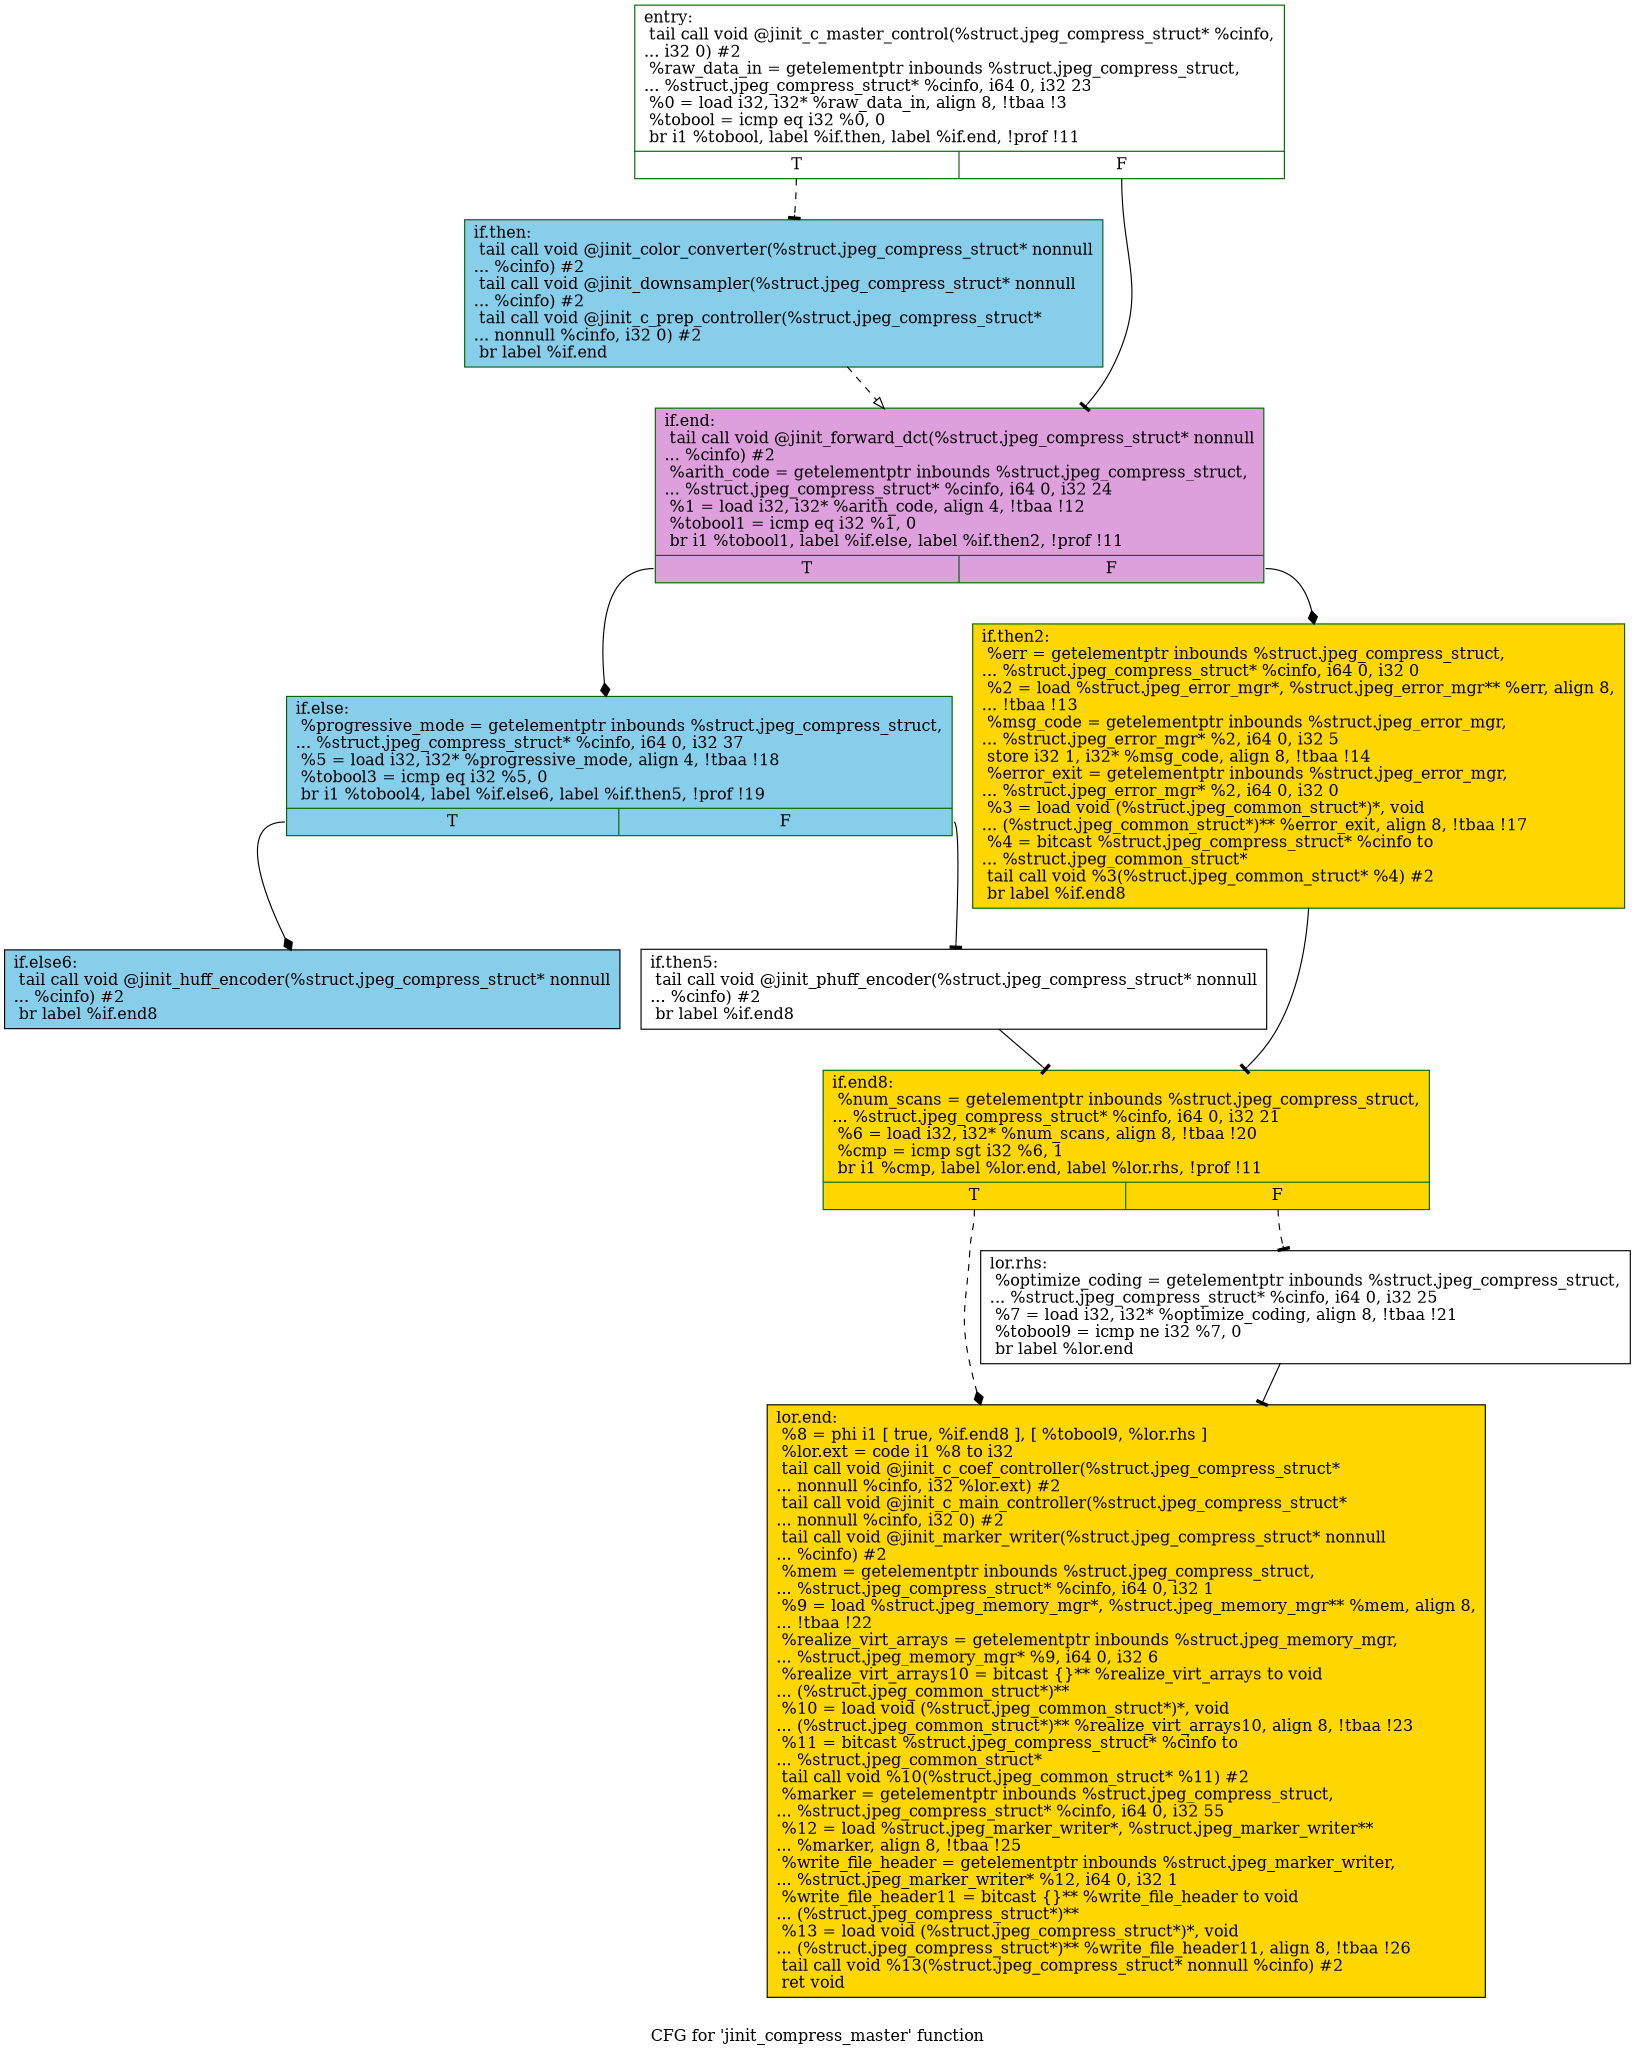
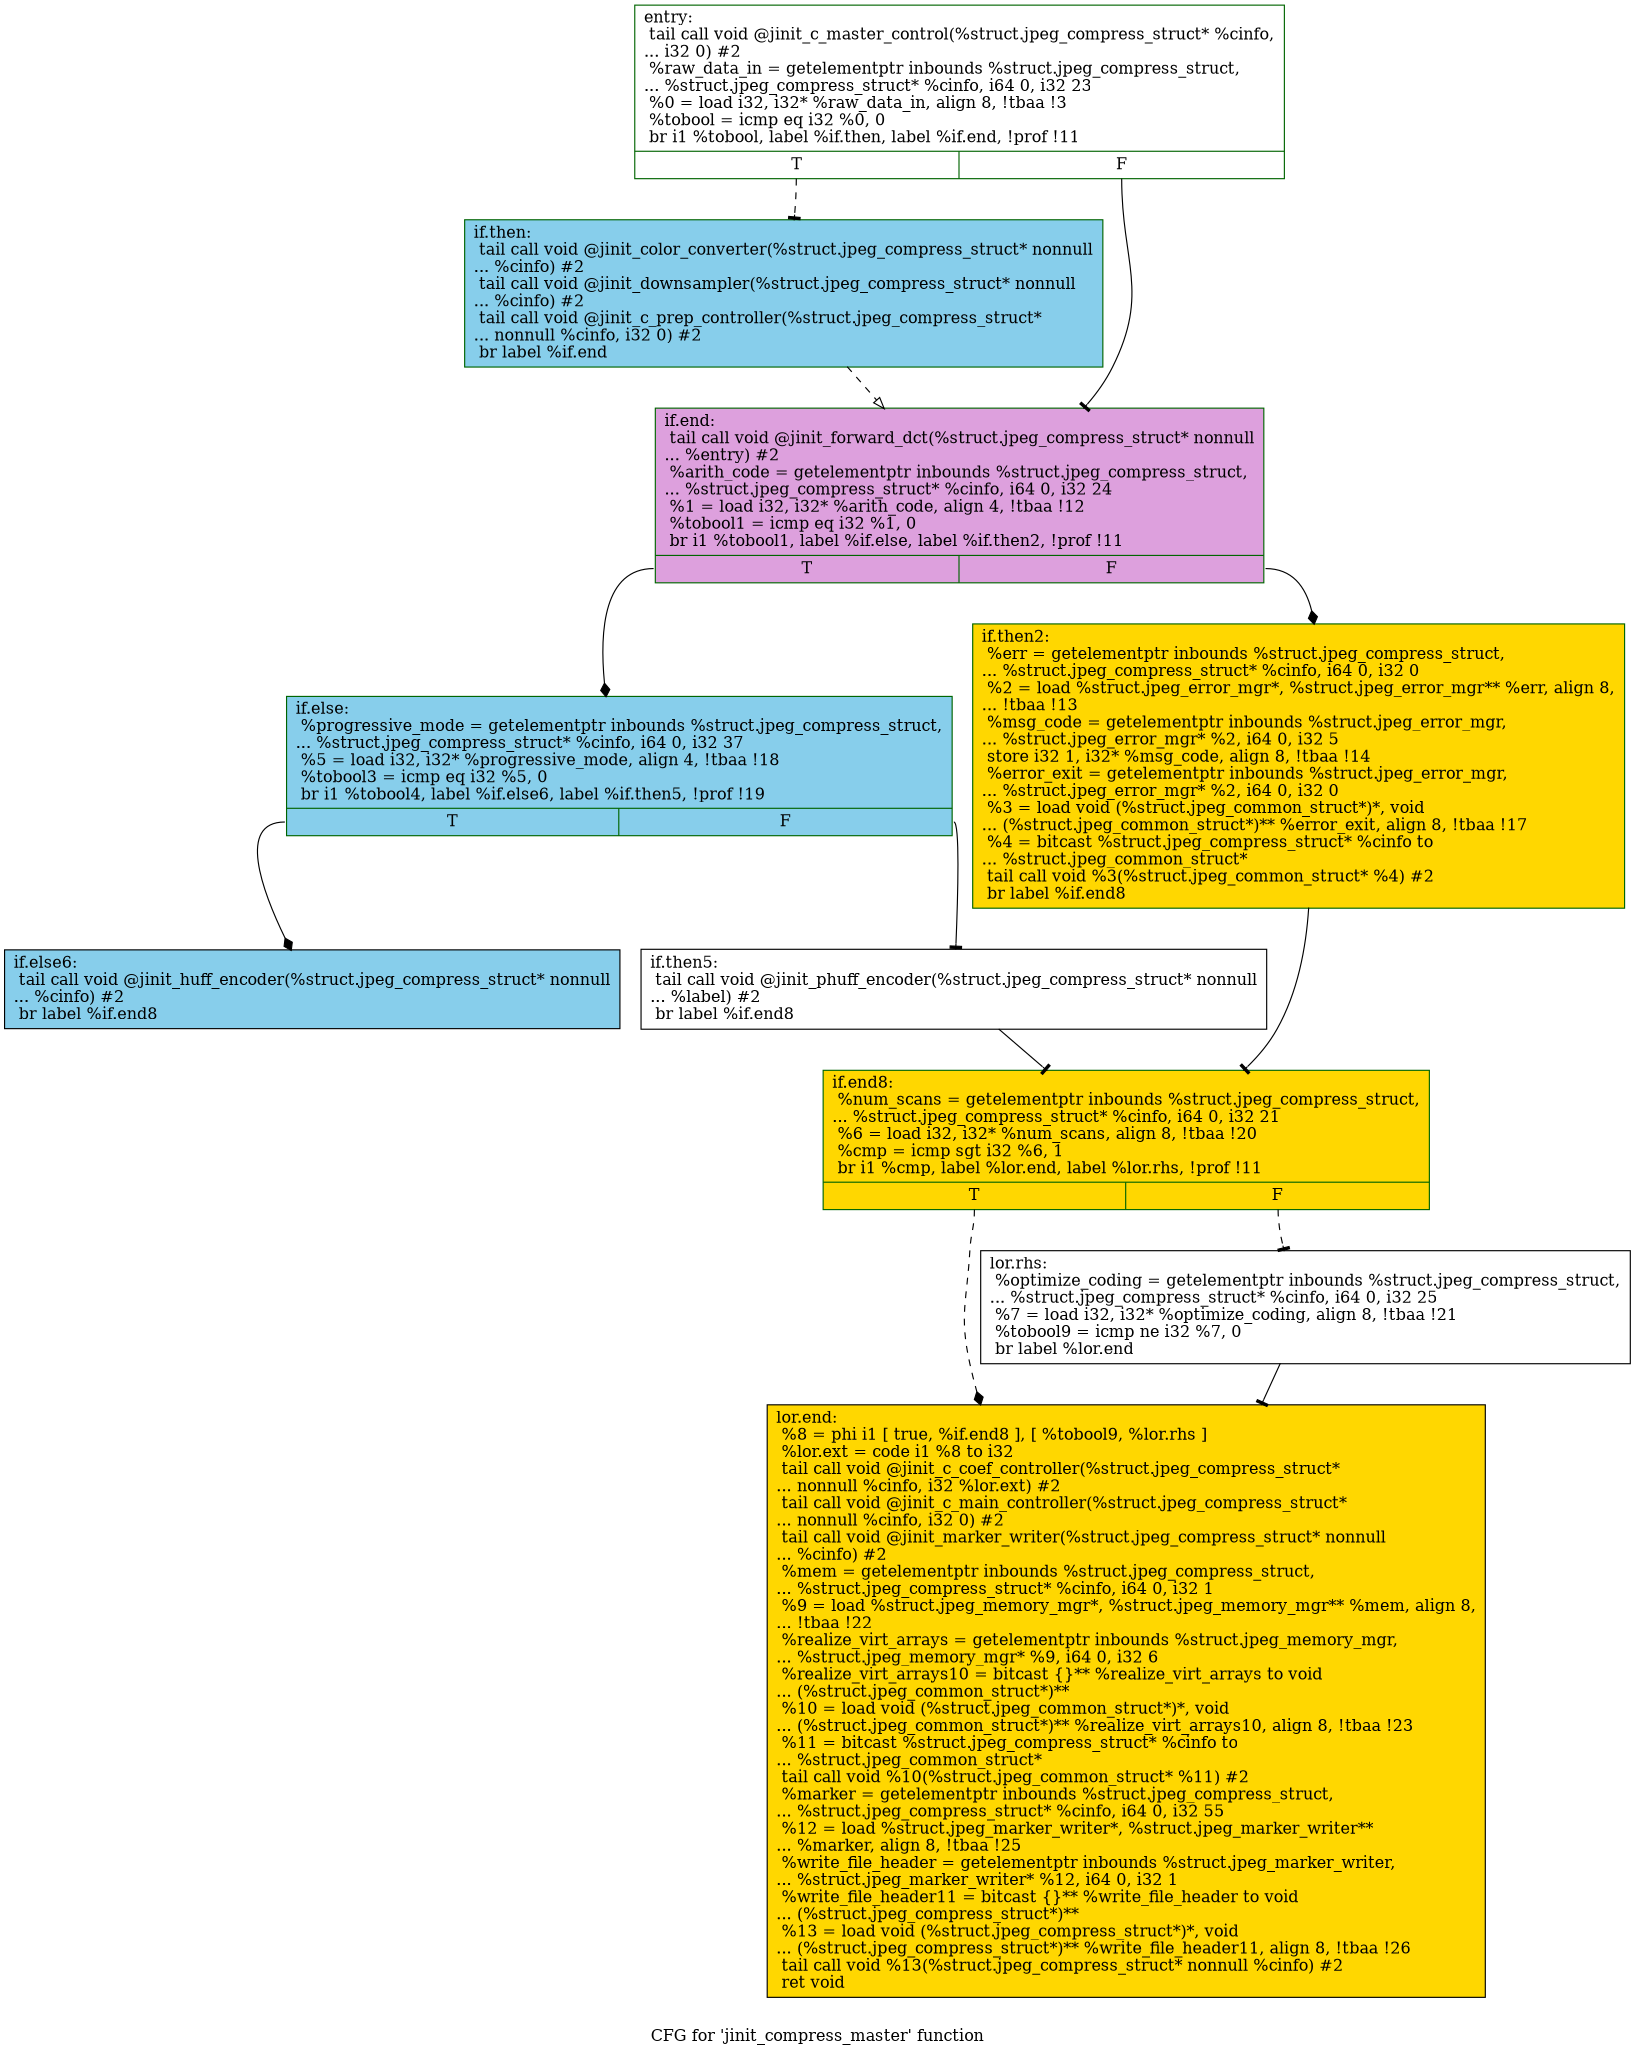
node "if.end:": text "... %cinfo) #2" -> "... %entry) #2"
node "if.then5:": text "... %cinfo) #2" -> "... %label) #2"
